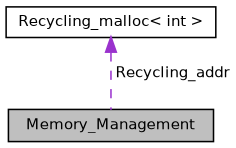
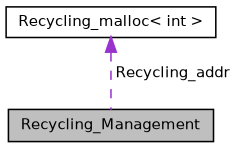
node "Memory_Management": label "Memory_Management" -> "Recycling_Management"
